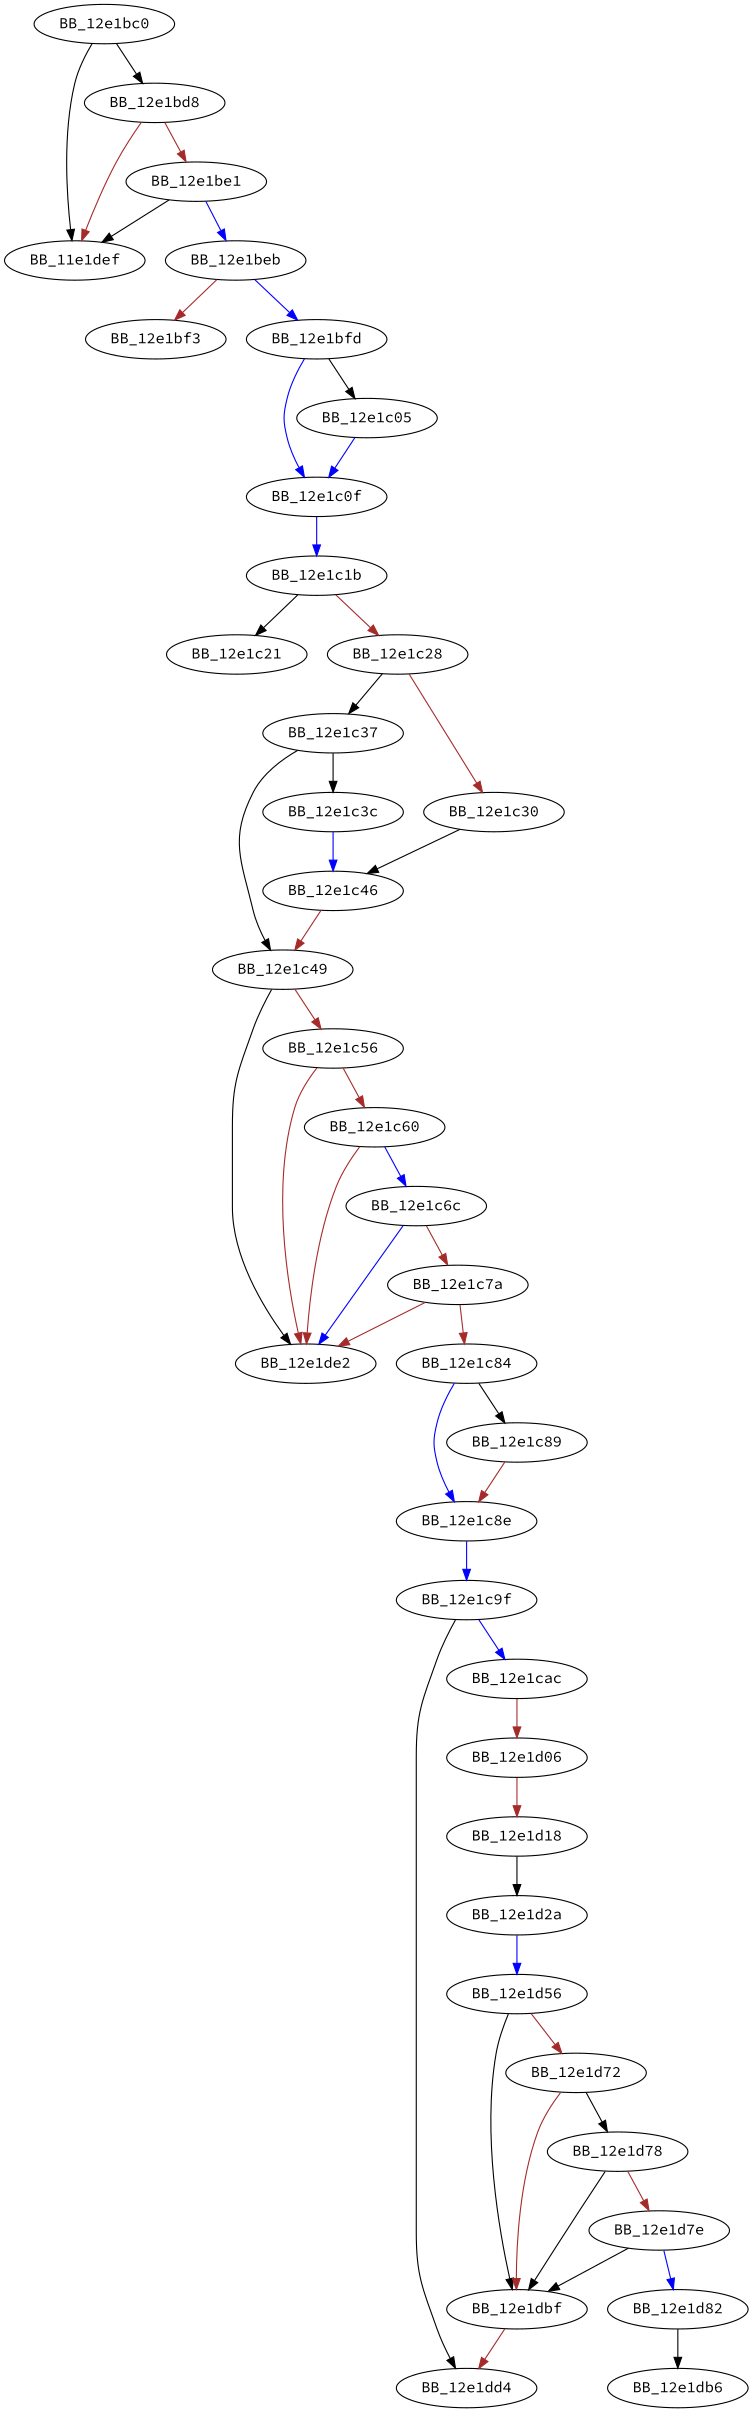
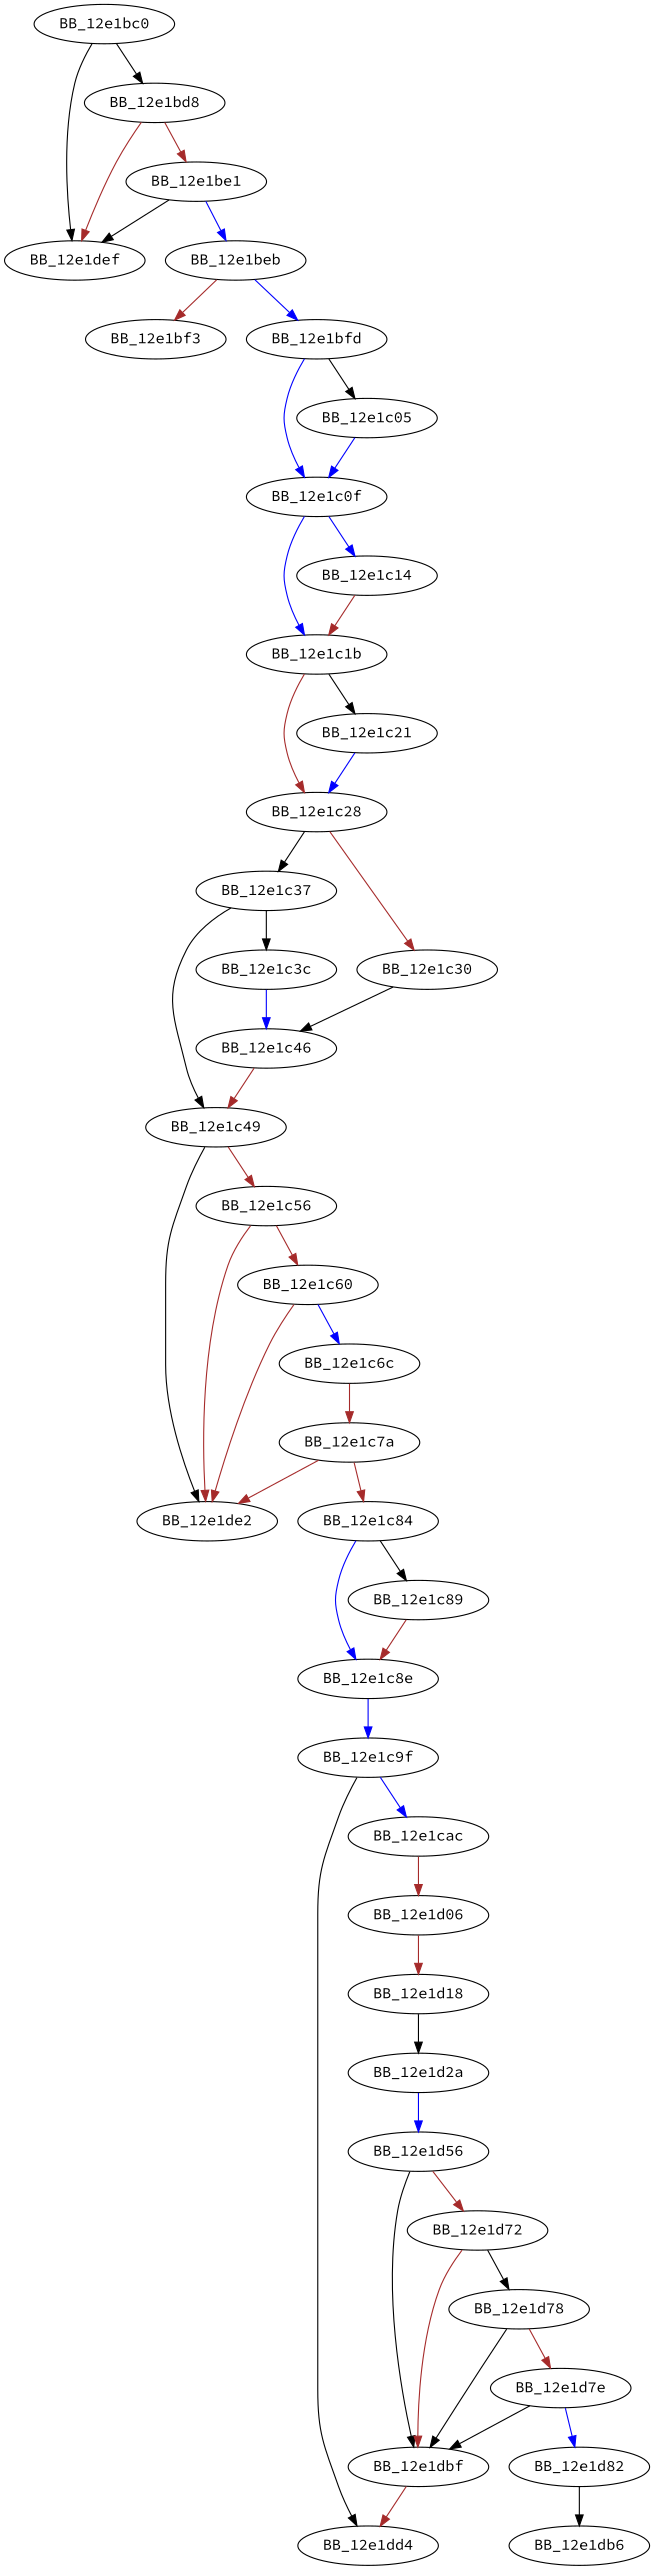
node "BB_11e1def": label "BB_11e1def" -> "BB_12e1def"
node "BB_12e1c14": added
edge "BB_12e1c21" -> "BB_12e1c28": added
edge "BB_12e1c6c" -> "BB_12e1de2": removed
